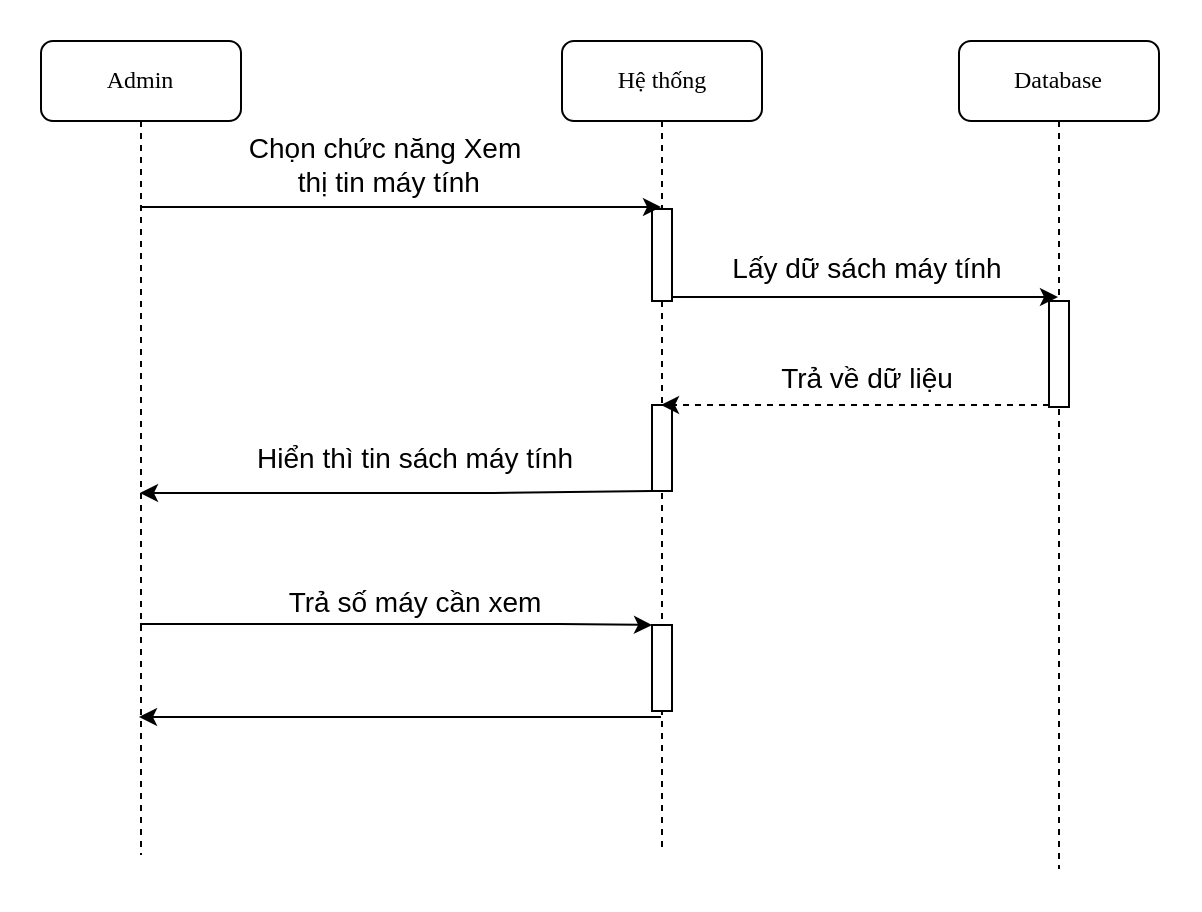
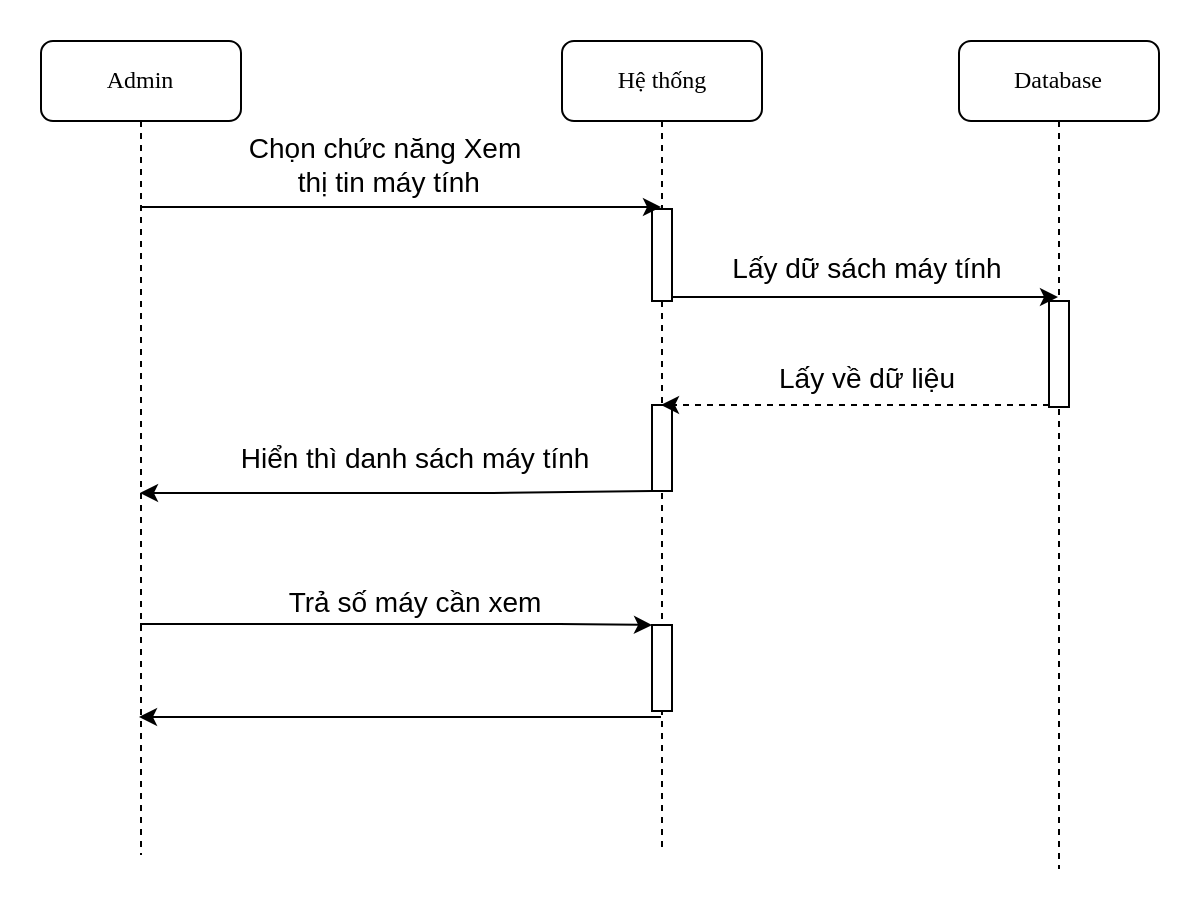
node "Trả về dữ liệu": label "Trả về dữ liệu" -> "Lấy về dữ liệu"
node "Hiển thì tin sách máy tính": label "Hiển thì tin sách máy tính" -> "Hiển thì danh sách máy tính"
